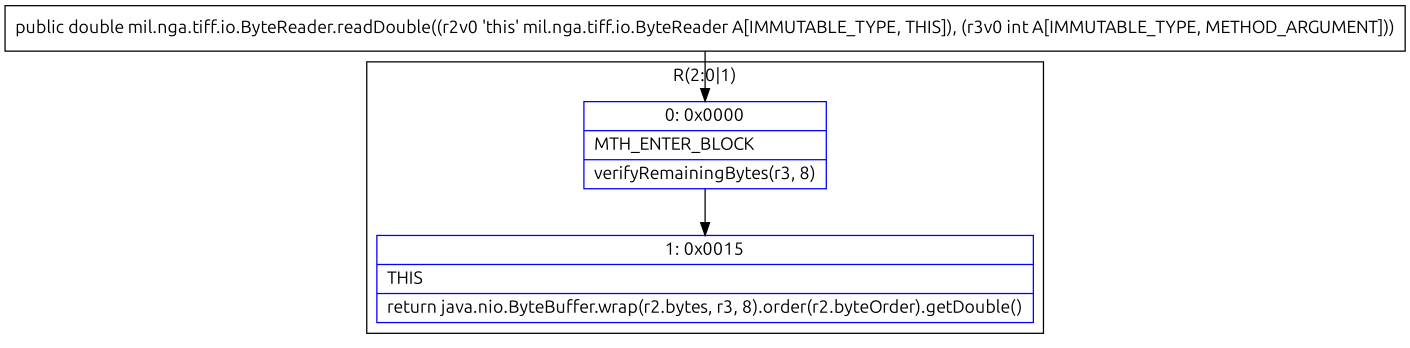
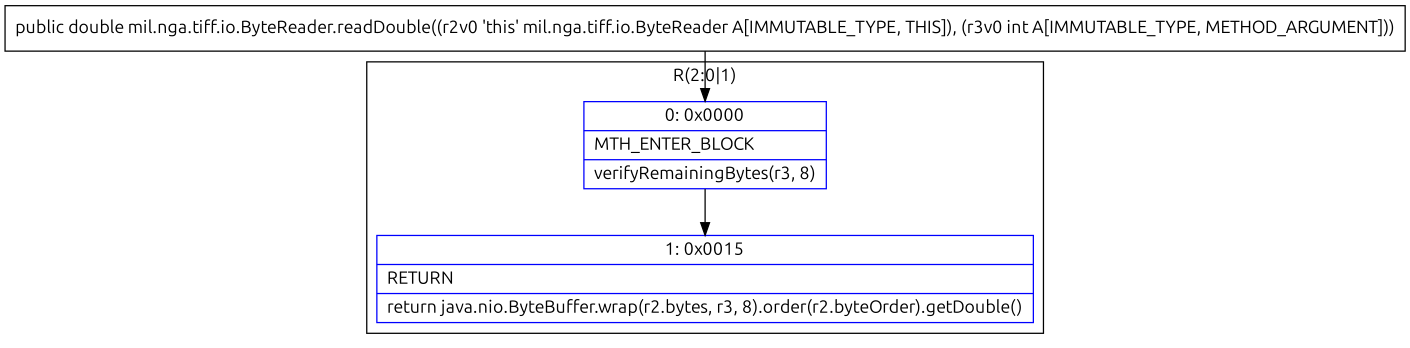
node "1: 0x0015": text "THIS" -> "RETURN"
